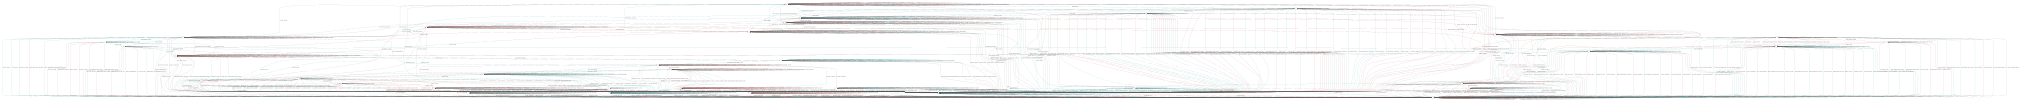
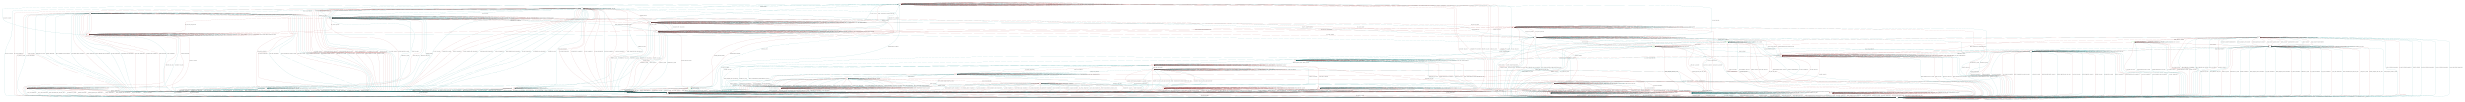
edge "c" -> "r": reversed
edge "b" -> "i": now "b" -> "g"
edge "s" -> "b": label "CH_EOF / CH_EOF" -> "CH_CLOSE / UNIMPLEMENTED"
